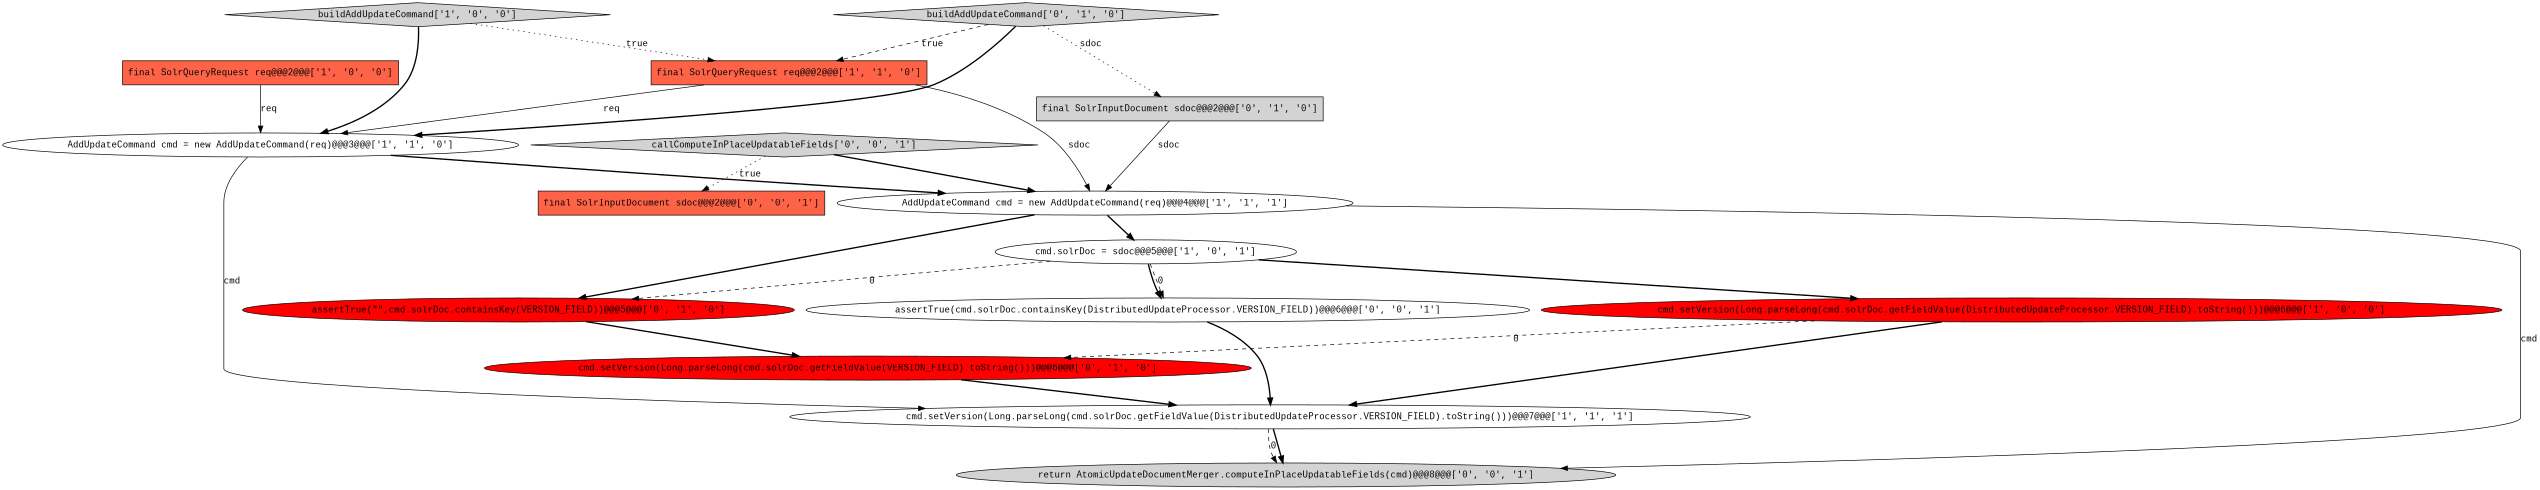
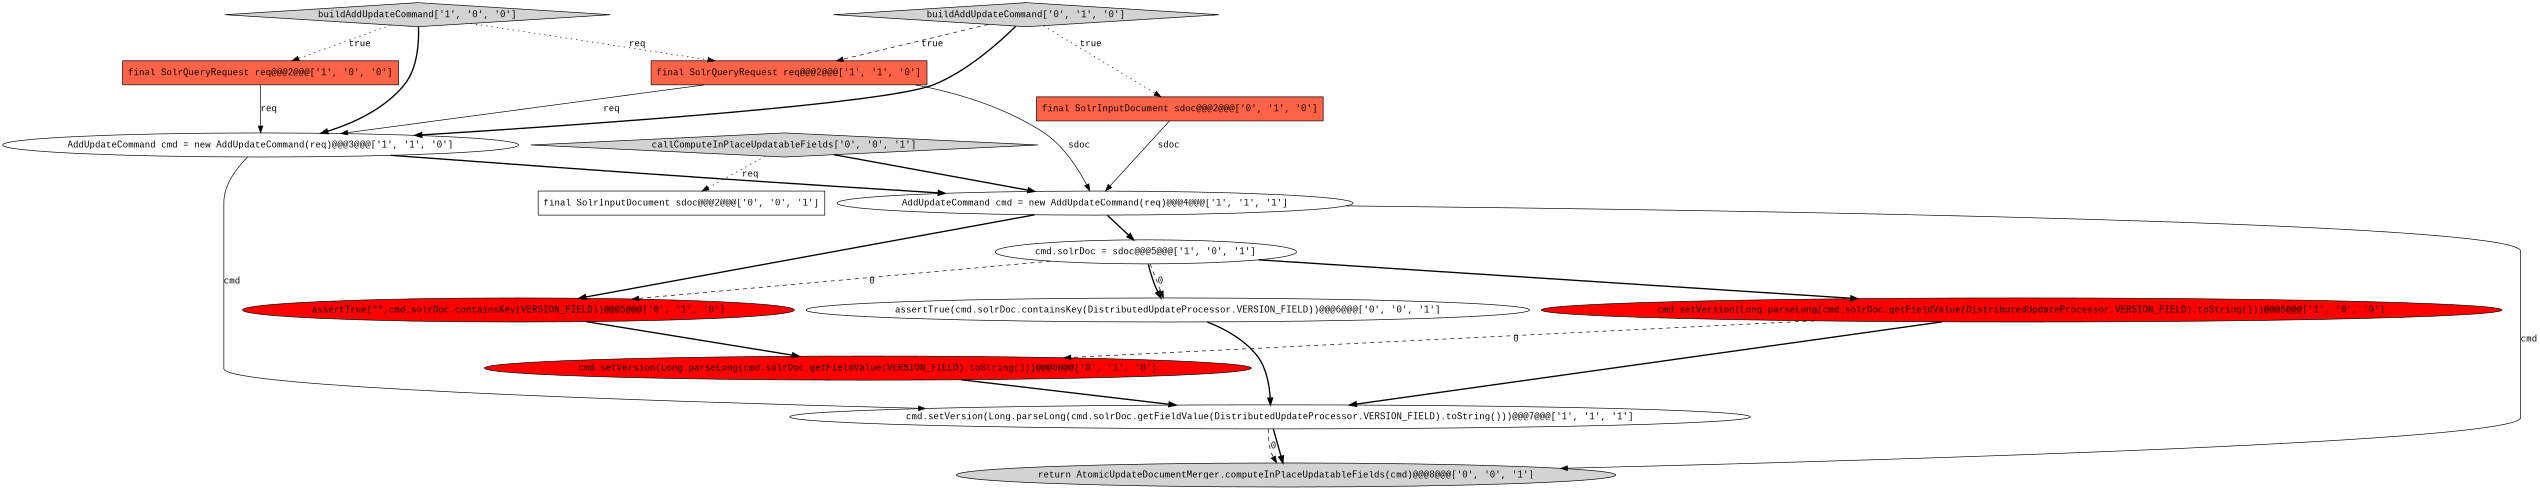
edge "buildAddUpdateCommand['1', '0', '0']" -> "final SolrQueryRequest req@@@2@@@['1', '0', '0']": added, label "true"
edge "buildAddUpdateCommand['1', '0', '0']" -> "final SolrQueryRequest req@@@2@@@['1', '1', '0']": label "true" -> "req"
edge "buildAddUpdateCommand['0', '1', '0']" -> "final SolrInputDocument sdoc@@@2@@@['0', '1', '0']": label "sdoc" -> "true"
node "final SolrInputDocument sdoc@@@2@@@['0', '1', '0']": fillcolor lightgray -> tomato
edge "callComputeInPlaceUpdatableFields['0', '0', '1']" -> "final SolrInputDocument sdoc@@@2@@@['0', '0', '1']": label "true" -> "req"
node "final SolrInputDocument sdoc@@@2@@@['0', '0', '1']": fillcolor tomato -> white
